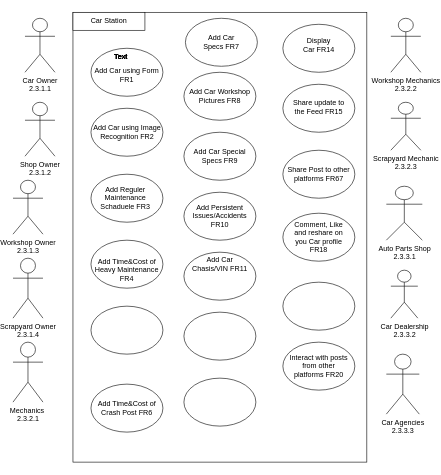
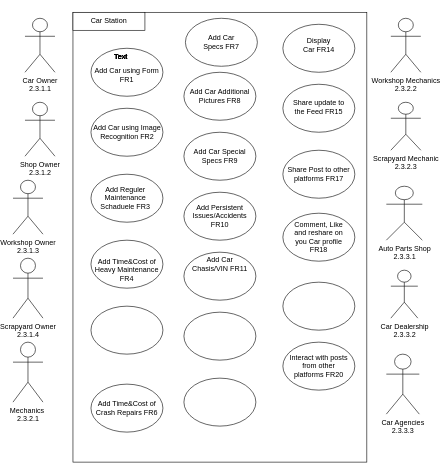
node "Add Car Workshop Pictures FR8": label "Add Car Workshop Pictures FR8" -> "Add Car Additional Pictures FR8"
node "Share Post to other platforms FR67": label "Share Post to other platforms FR67" -> "Share Post to other platforms FR17"
node "Add Time&Cost of Crash Post FR6": label "Add Time&Cost of Crash Post FR6" -> "Add Time&Cost of Crash Repairs FR6"
